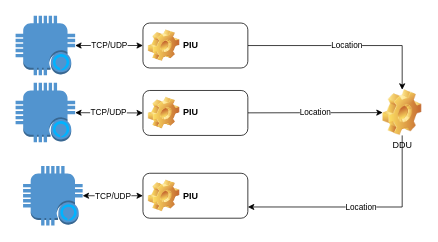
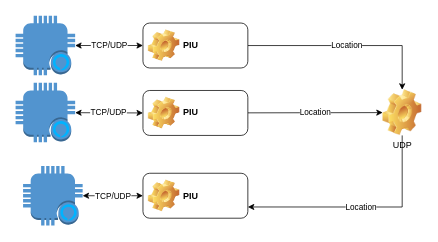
node "DDU": label "DDU" -> "UDP"
